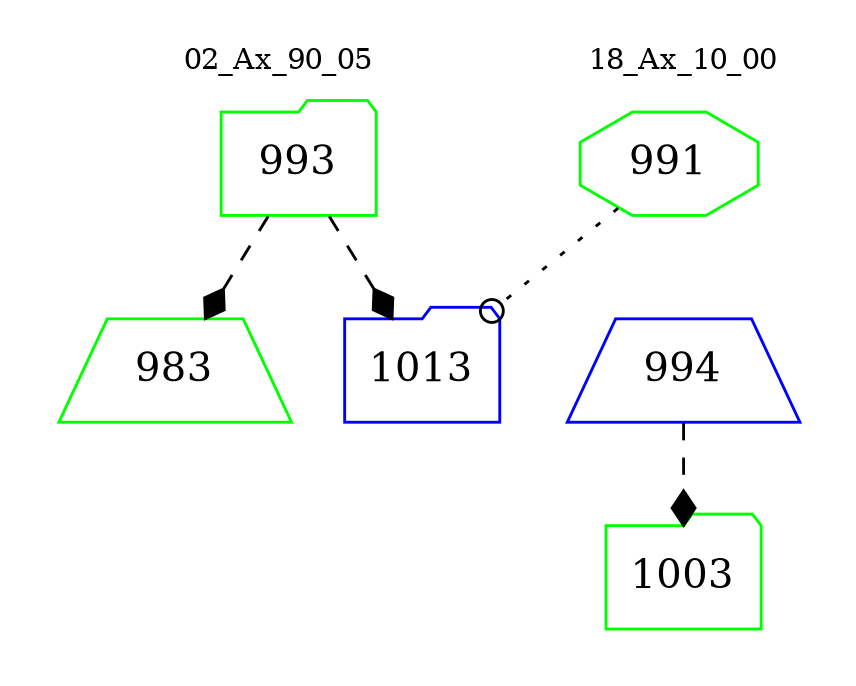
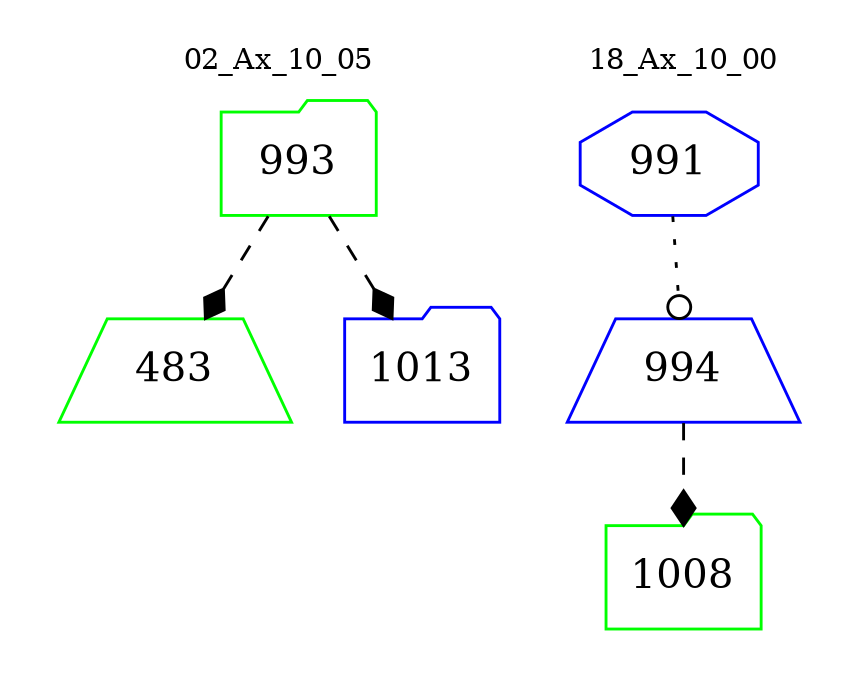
cluster "02_Ax_90_05": label "02_Ax_90_05" -> "02_Ax_10_05"
node "991": color green -> blue
edge "991" -> "1013": now "991" -> "994"
node "983": label "983" -> "483"
node "1003": label "1003" -> "1008"
